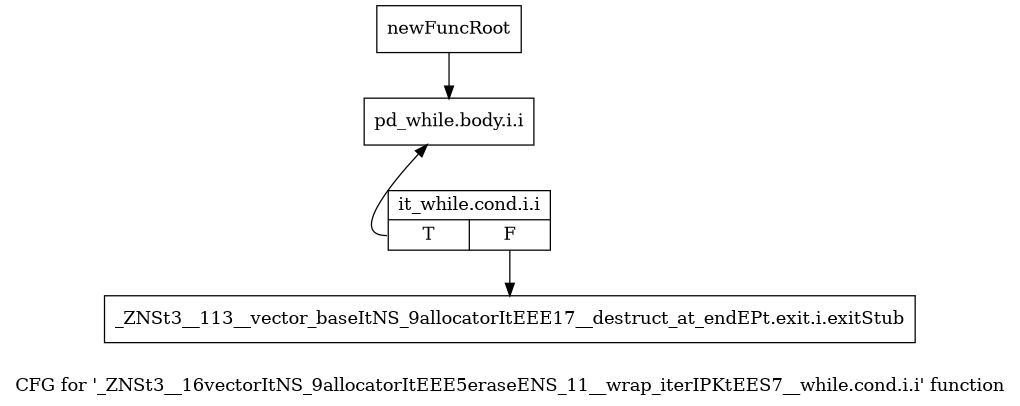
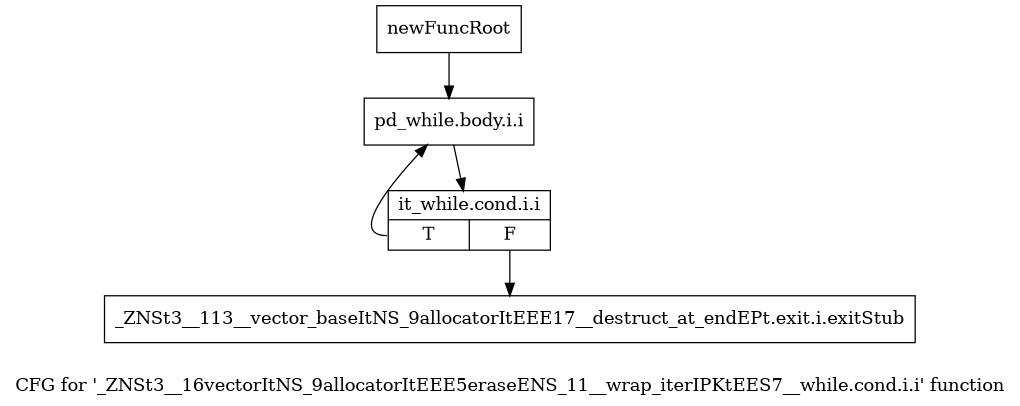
edge "pd_while.body.i.i" -> "it_while.cond.i.i": added
